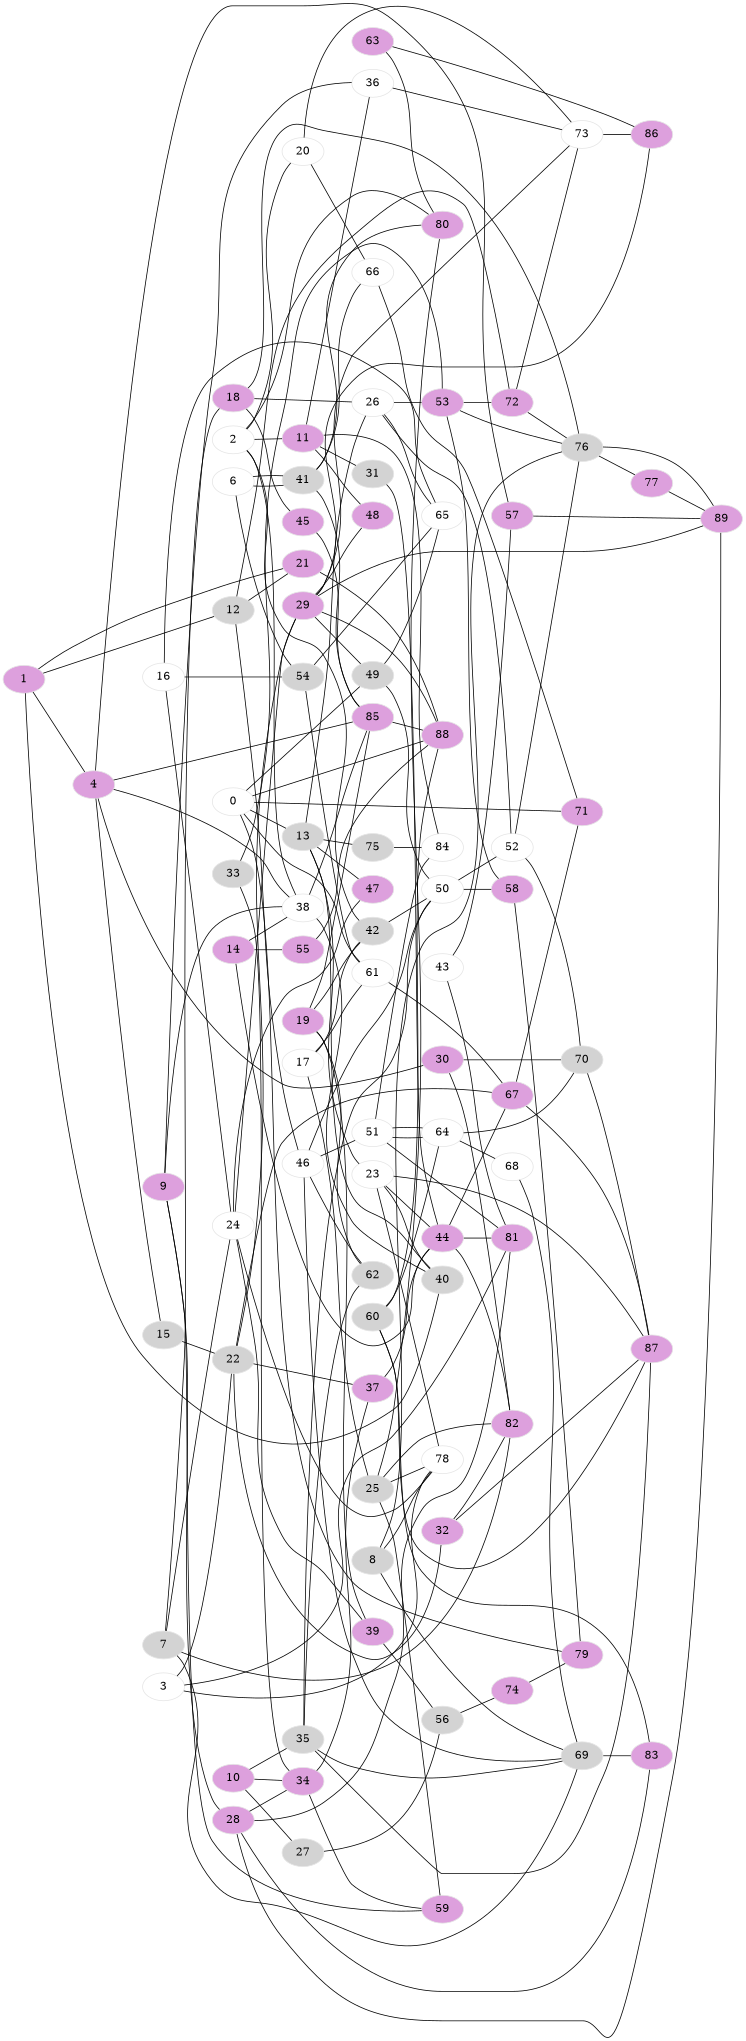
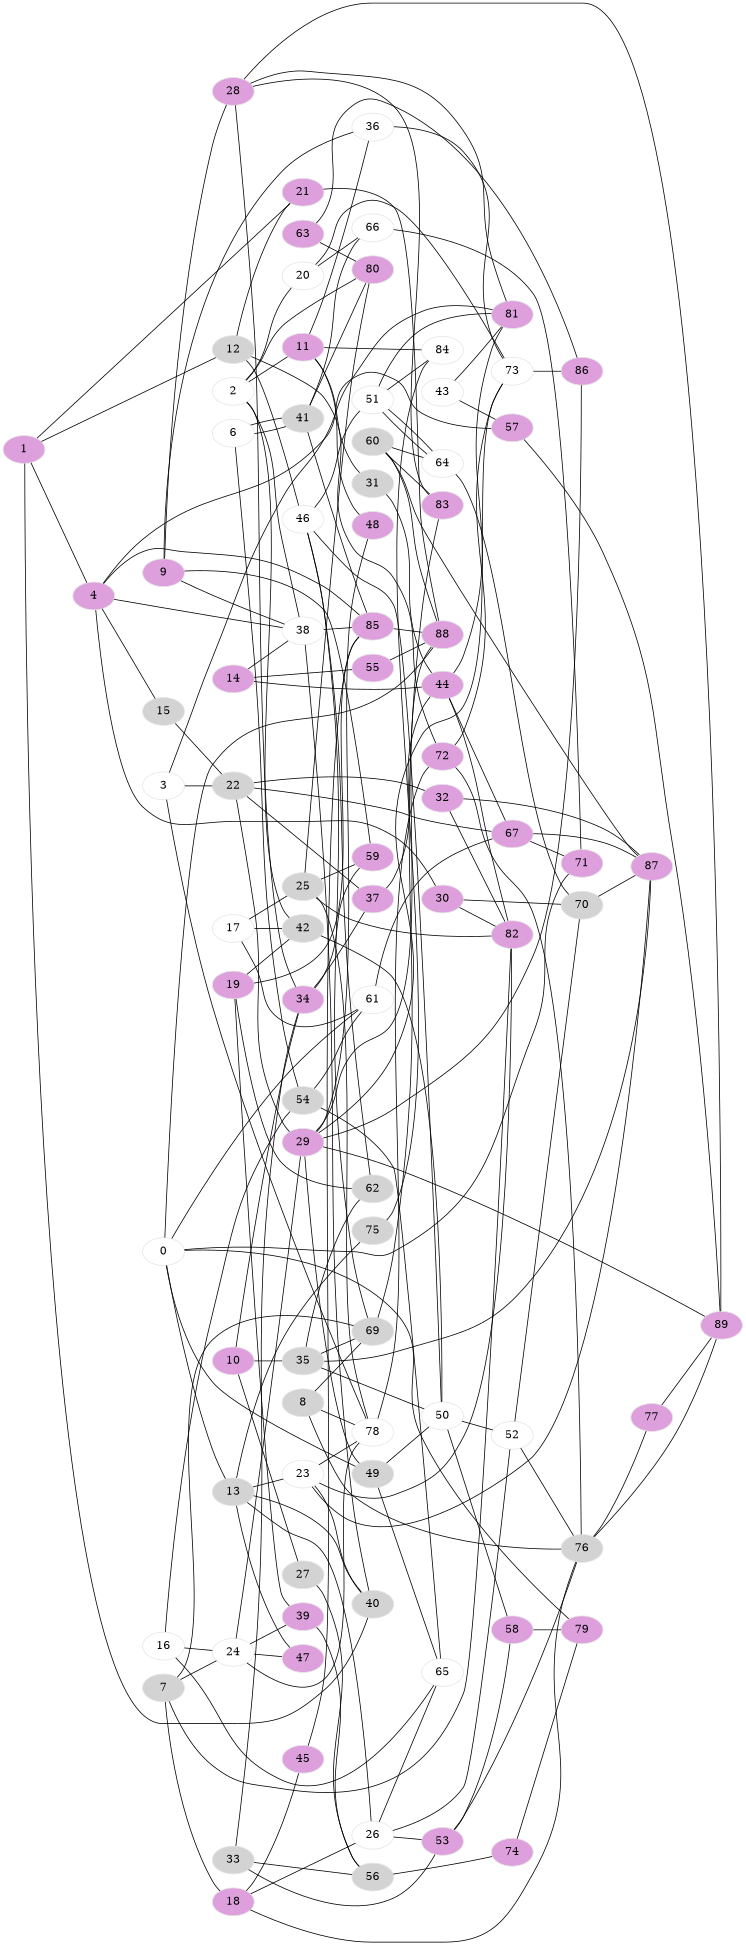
edge "53" -- "72": now "78" -- "72"
node "68": removed
edge "23" -- "44": now "23" -- "82"
edge "33" -- "56": added
